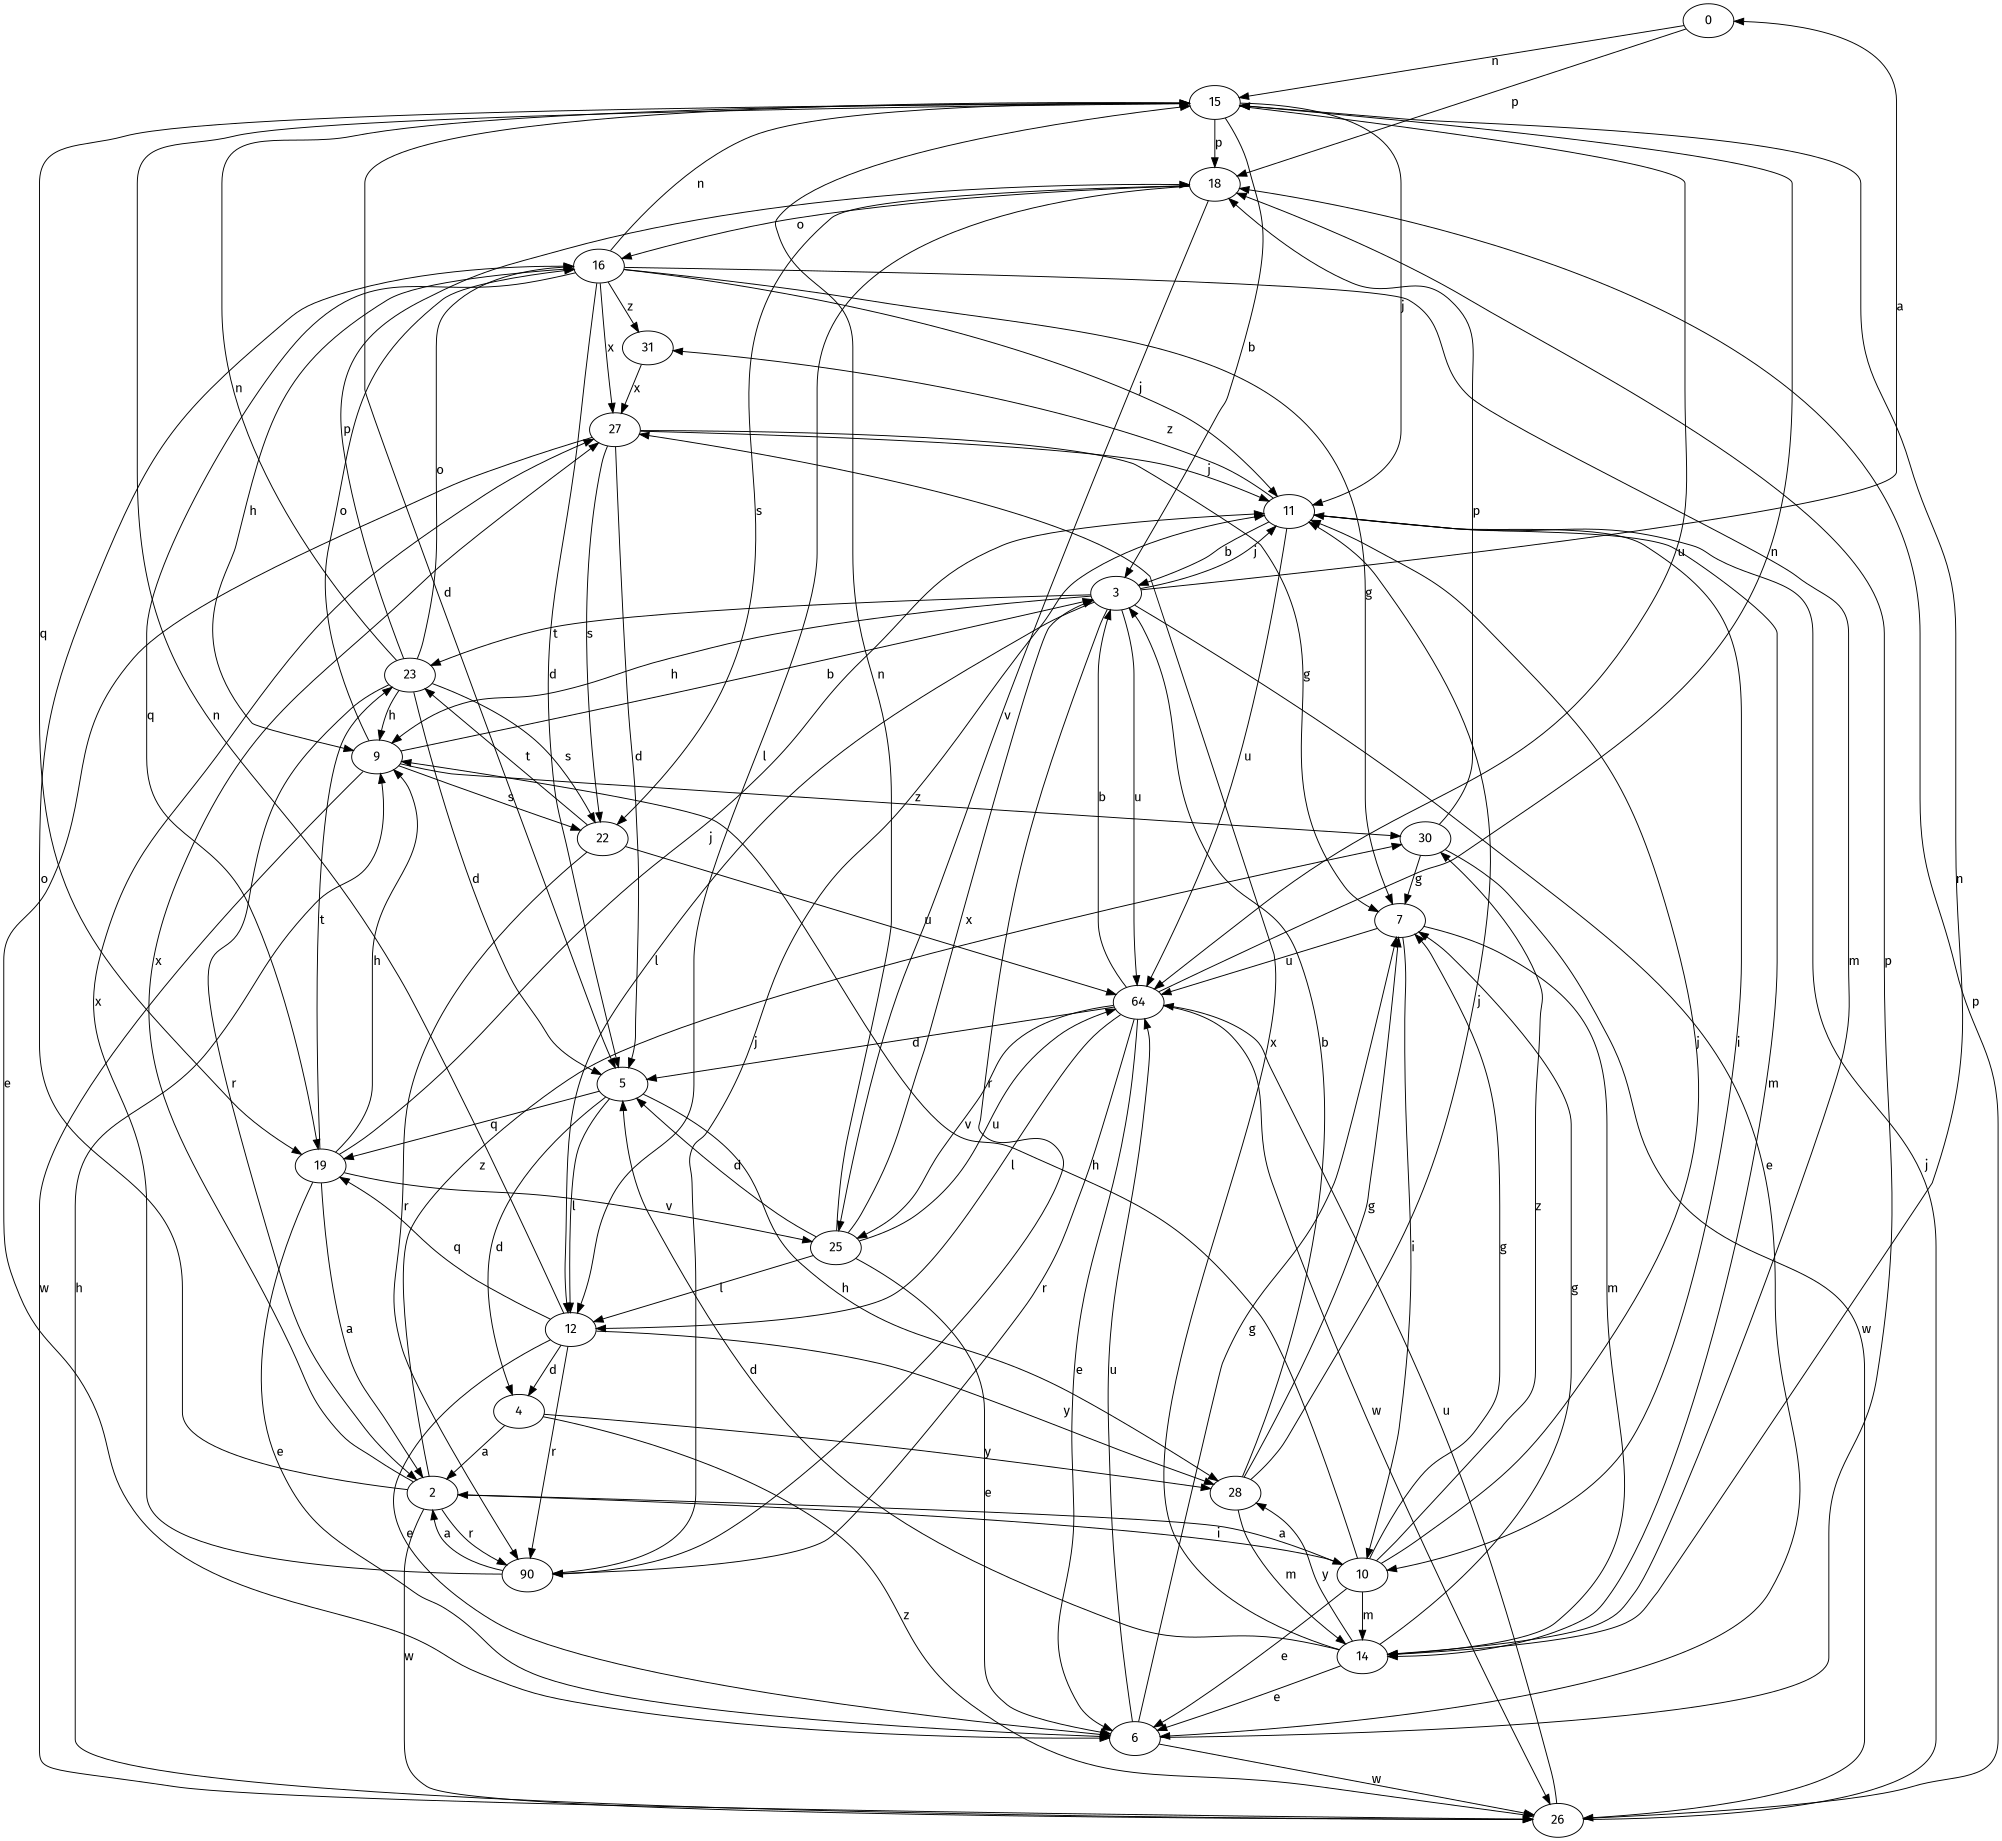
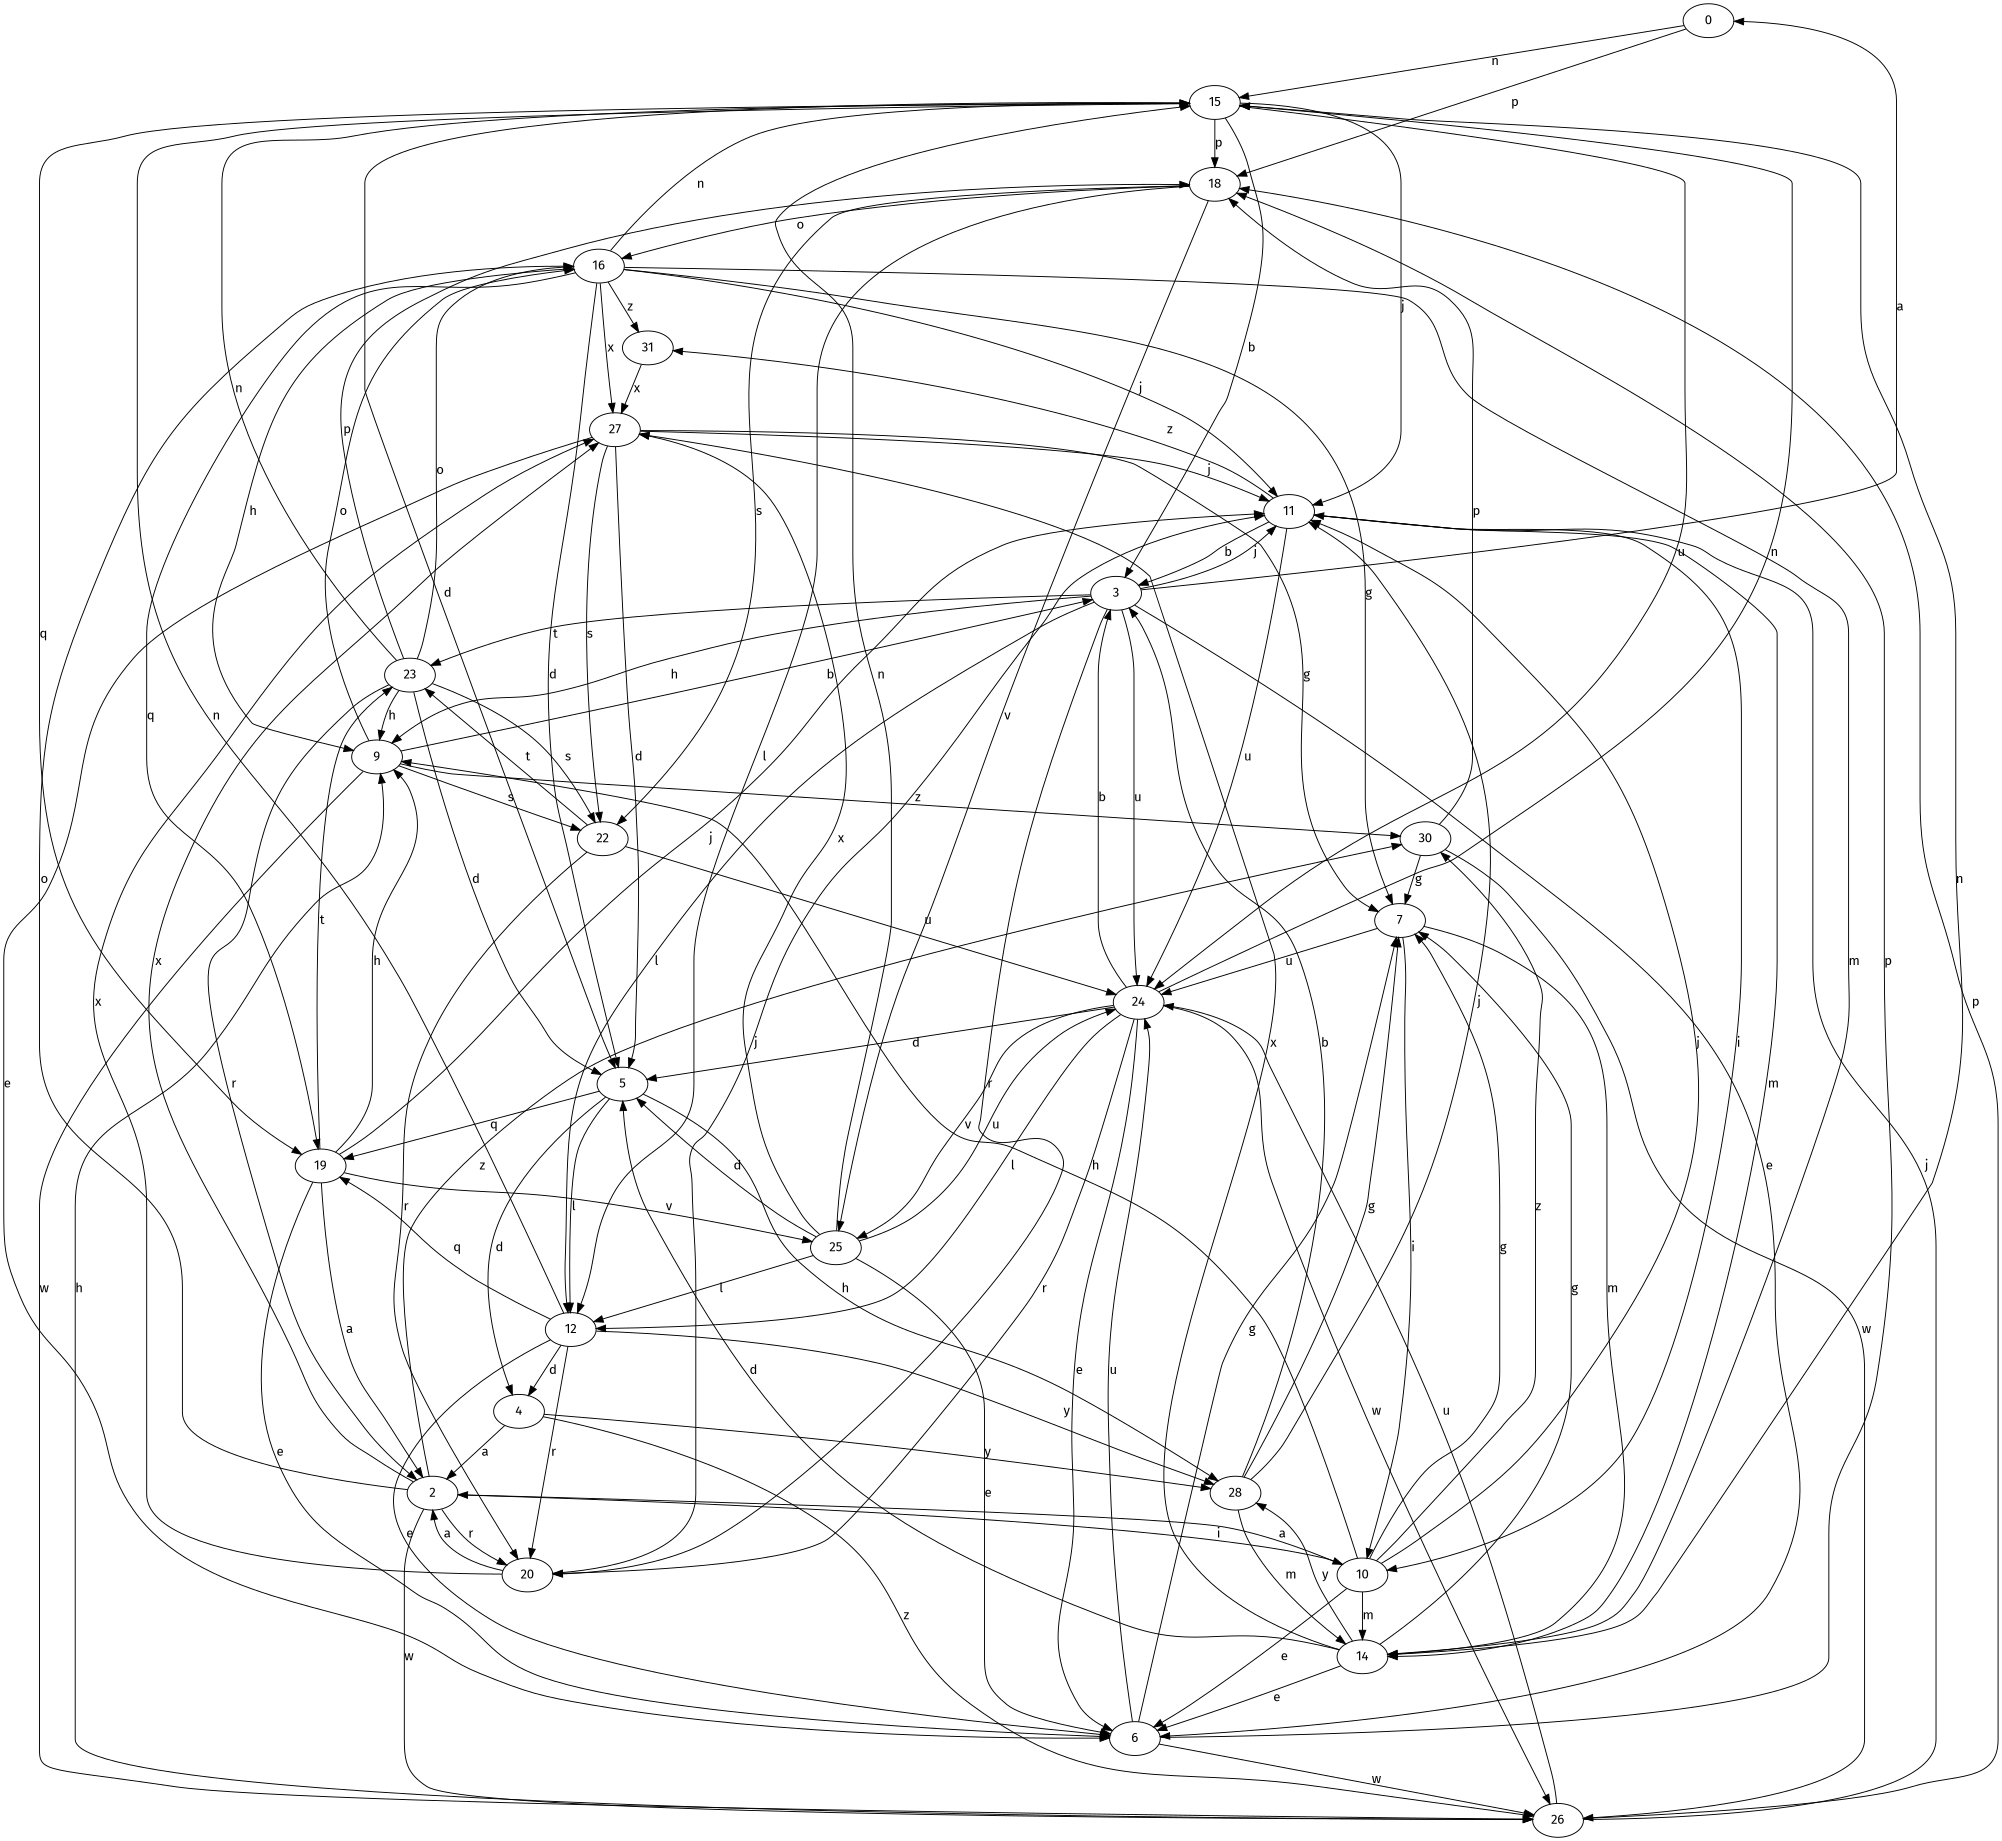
edge "25" -> "3": now "25" -> "27"
node "64": label "64" -> "24"
node "90": label "90" -> "20"
